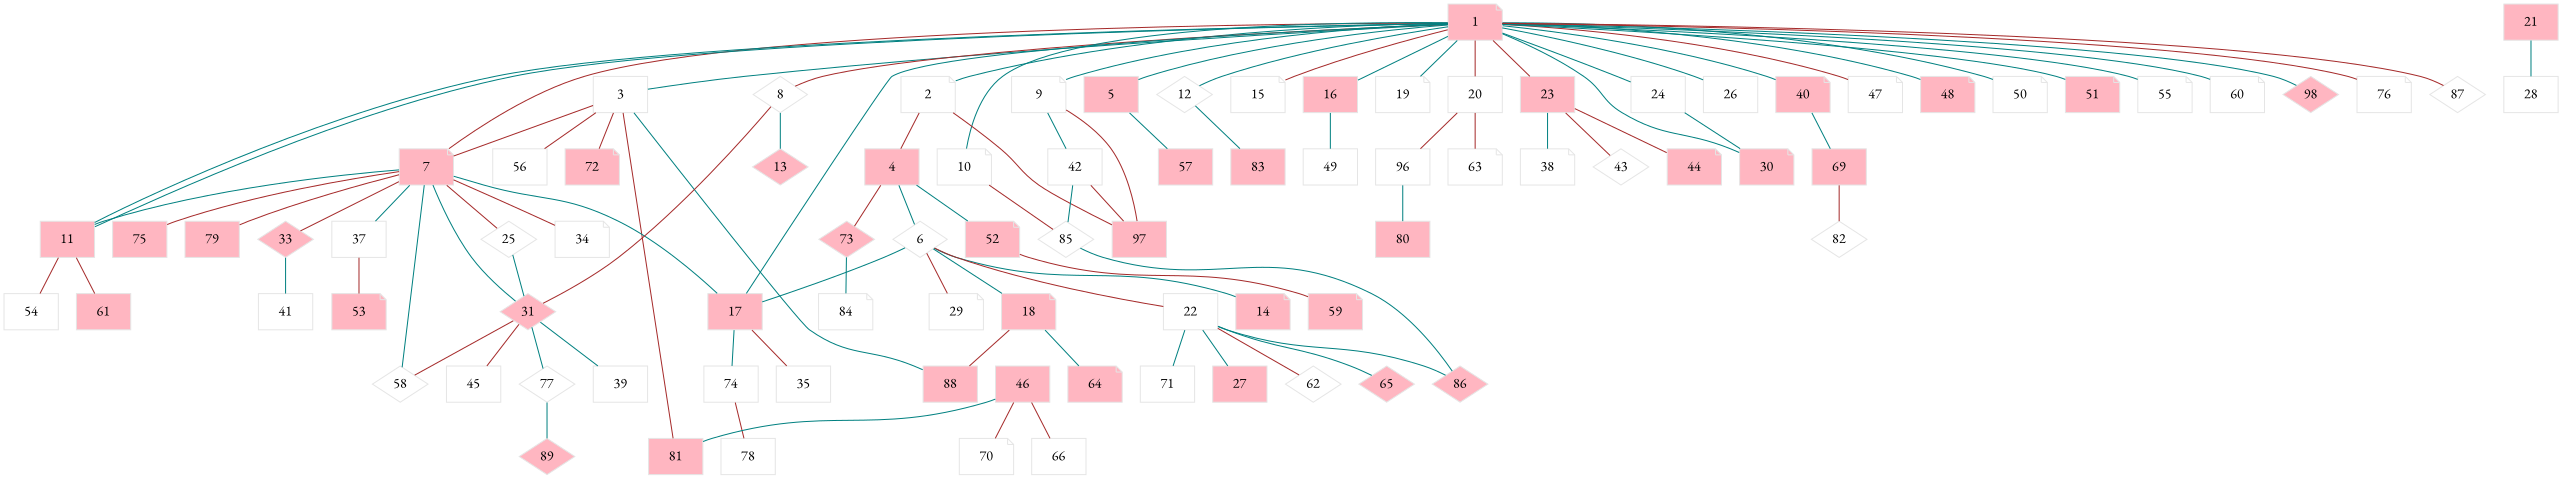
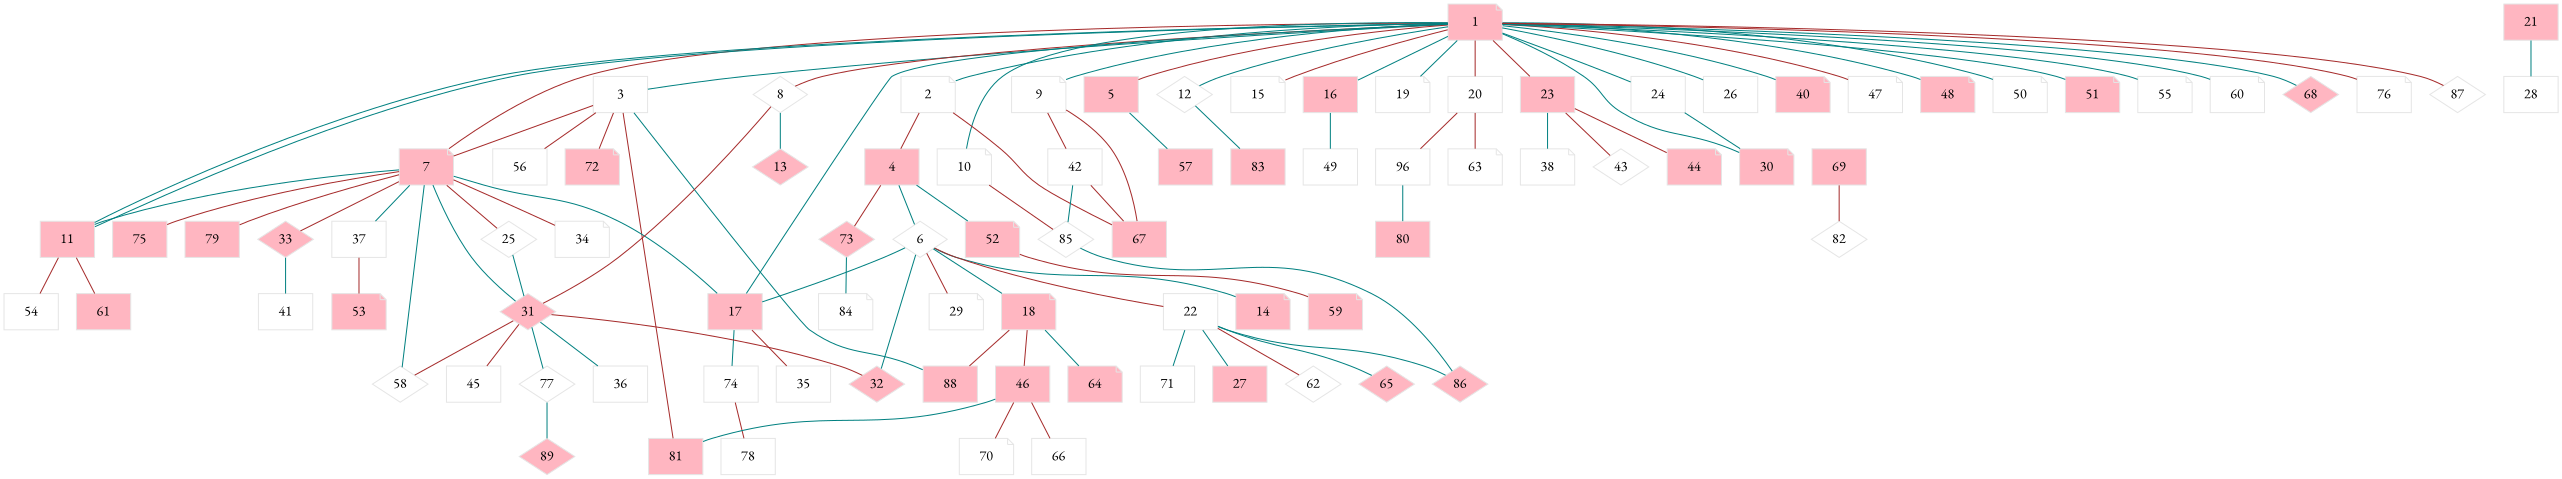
edge "1" -- "5": color teal -> brown
node "98": label "98" -> "68"
edge "9" -- "42": color teal -> brown
edge "40" -- "69": removed
node "97": label "97" -> "67"
edge "18" -- "46": added
node "39": label "39" -> "36"
node "32": added
